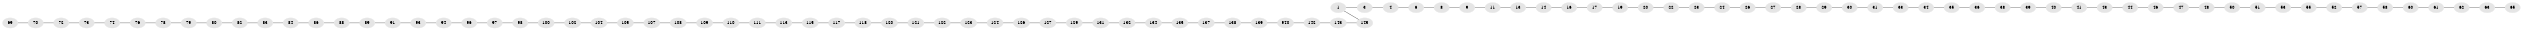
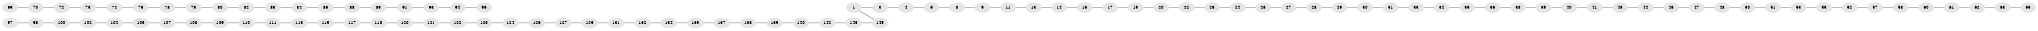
edge "96" -- "97": removed
node "940": label "940" -> "140"
